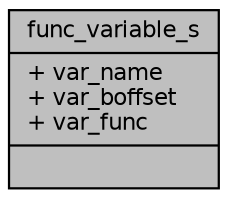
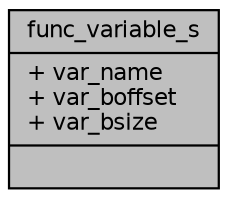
node "func_variable_s": text "+ var_func" -> "+ var_bsize"
